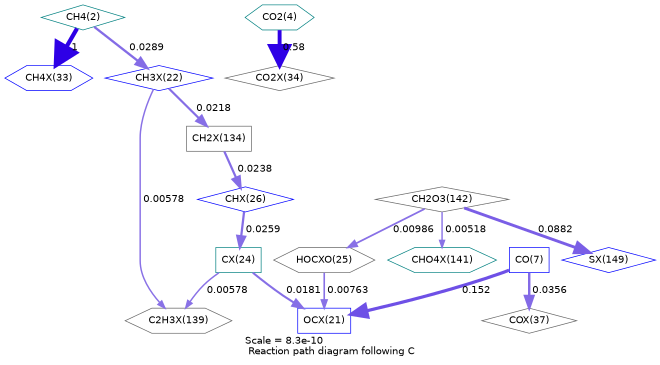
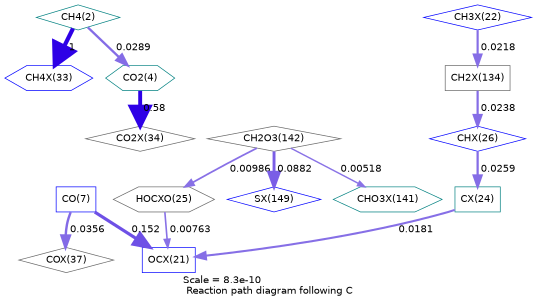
edge "CH4(2)" -> "CH3X(22)": now "CH4(2)" -> "CO2(4)"
node "CHO4X(141)": label "CHO4X(141)" -> "CHO3X(141)"
node "C2H3X(139)": removed
